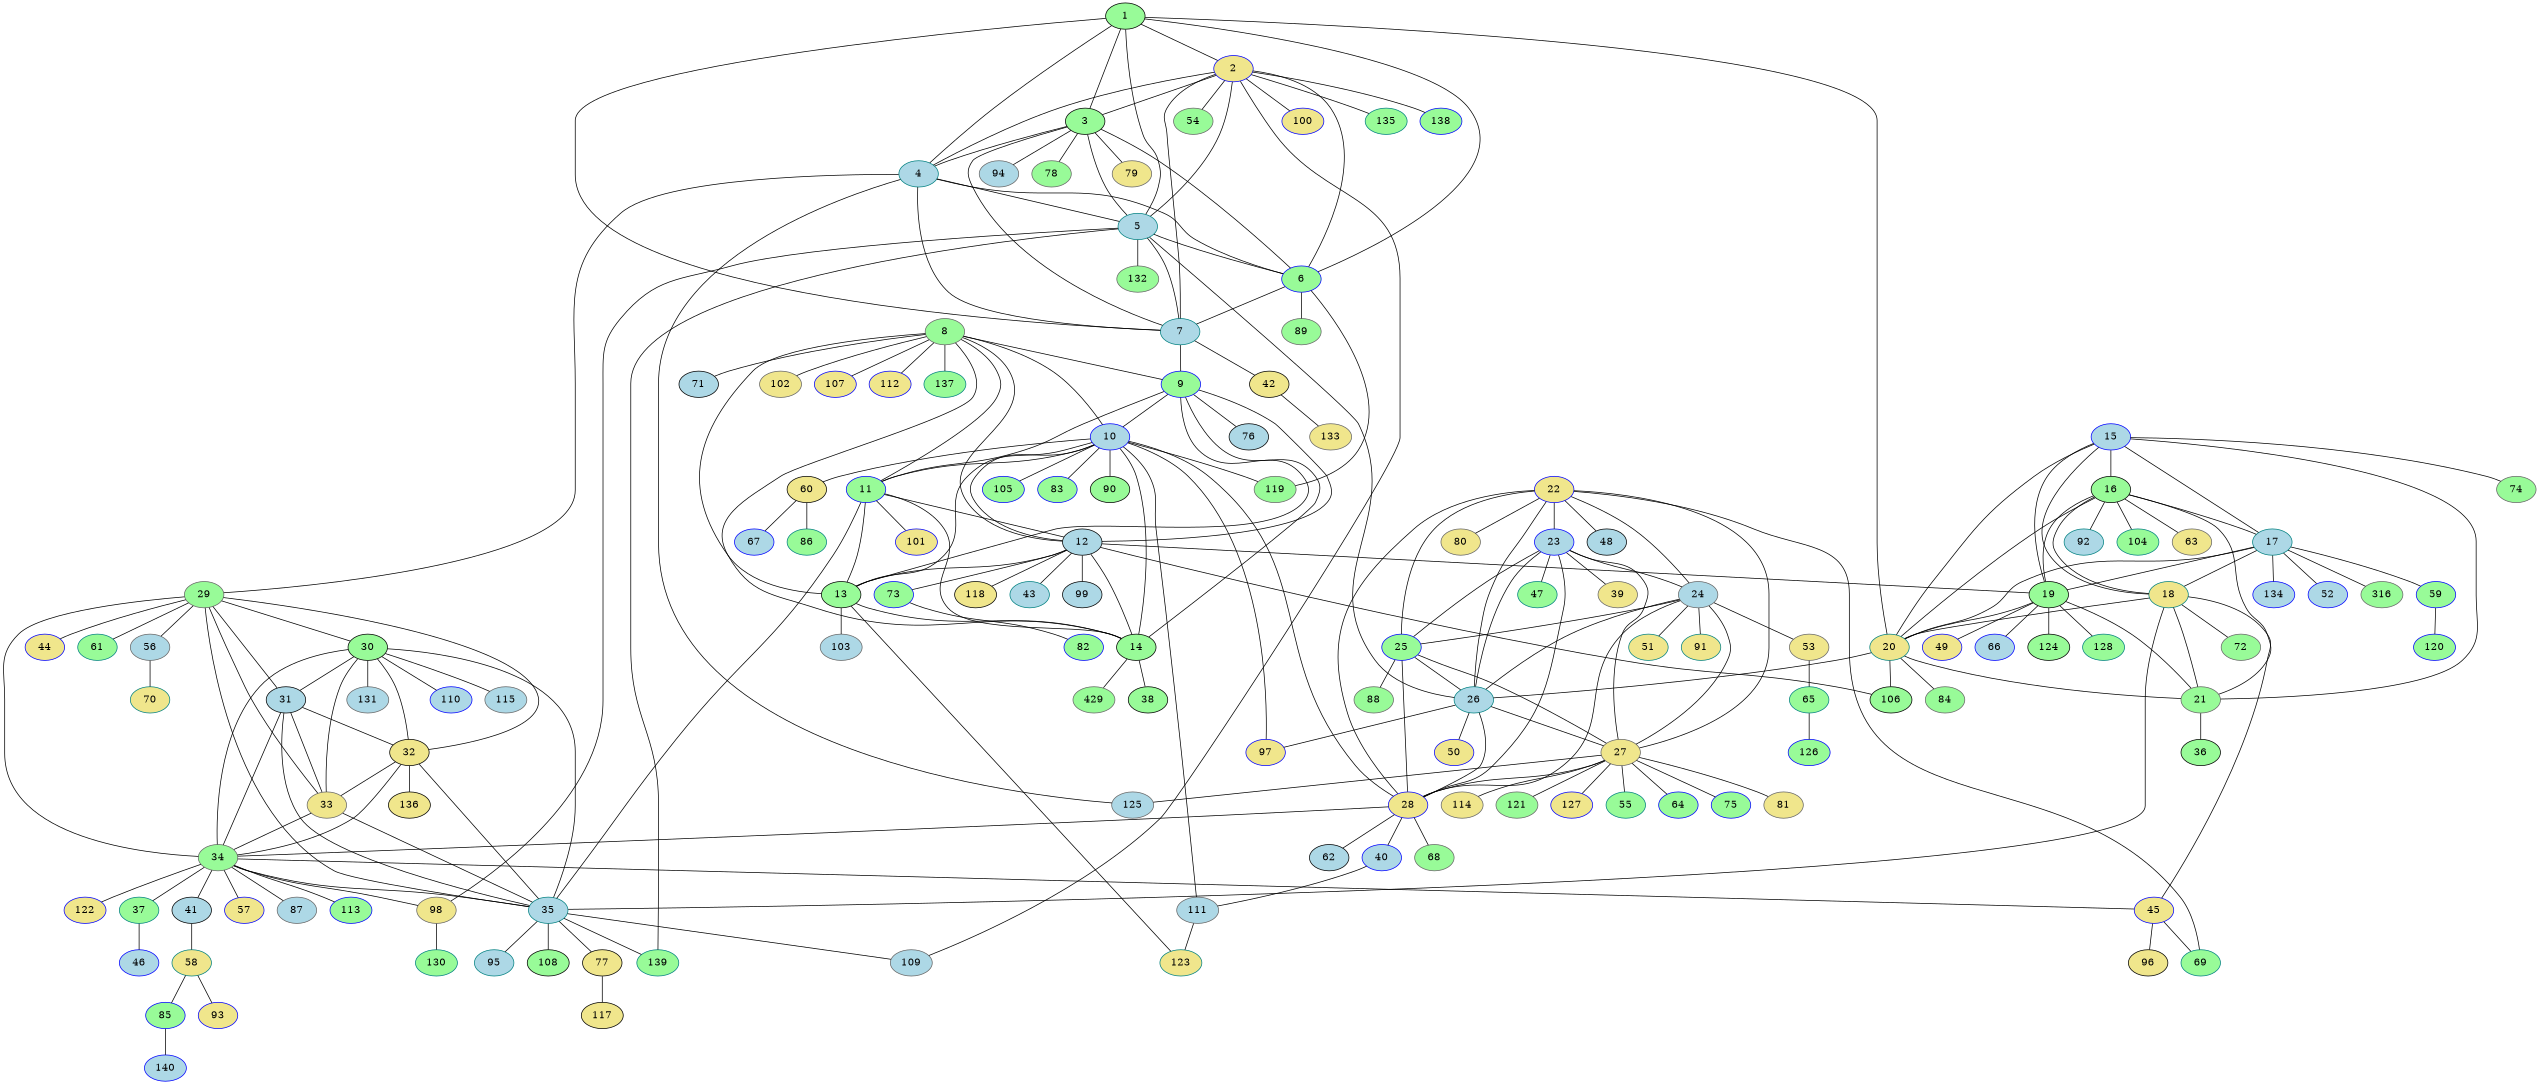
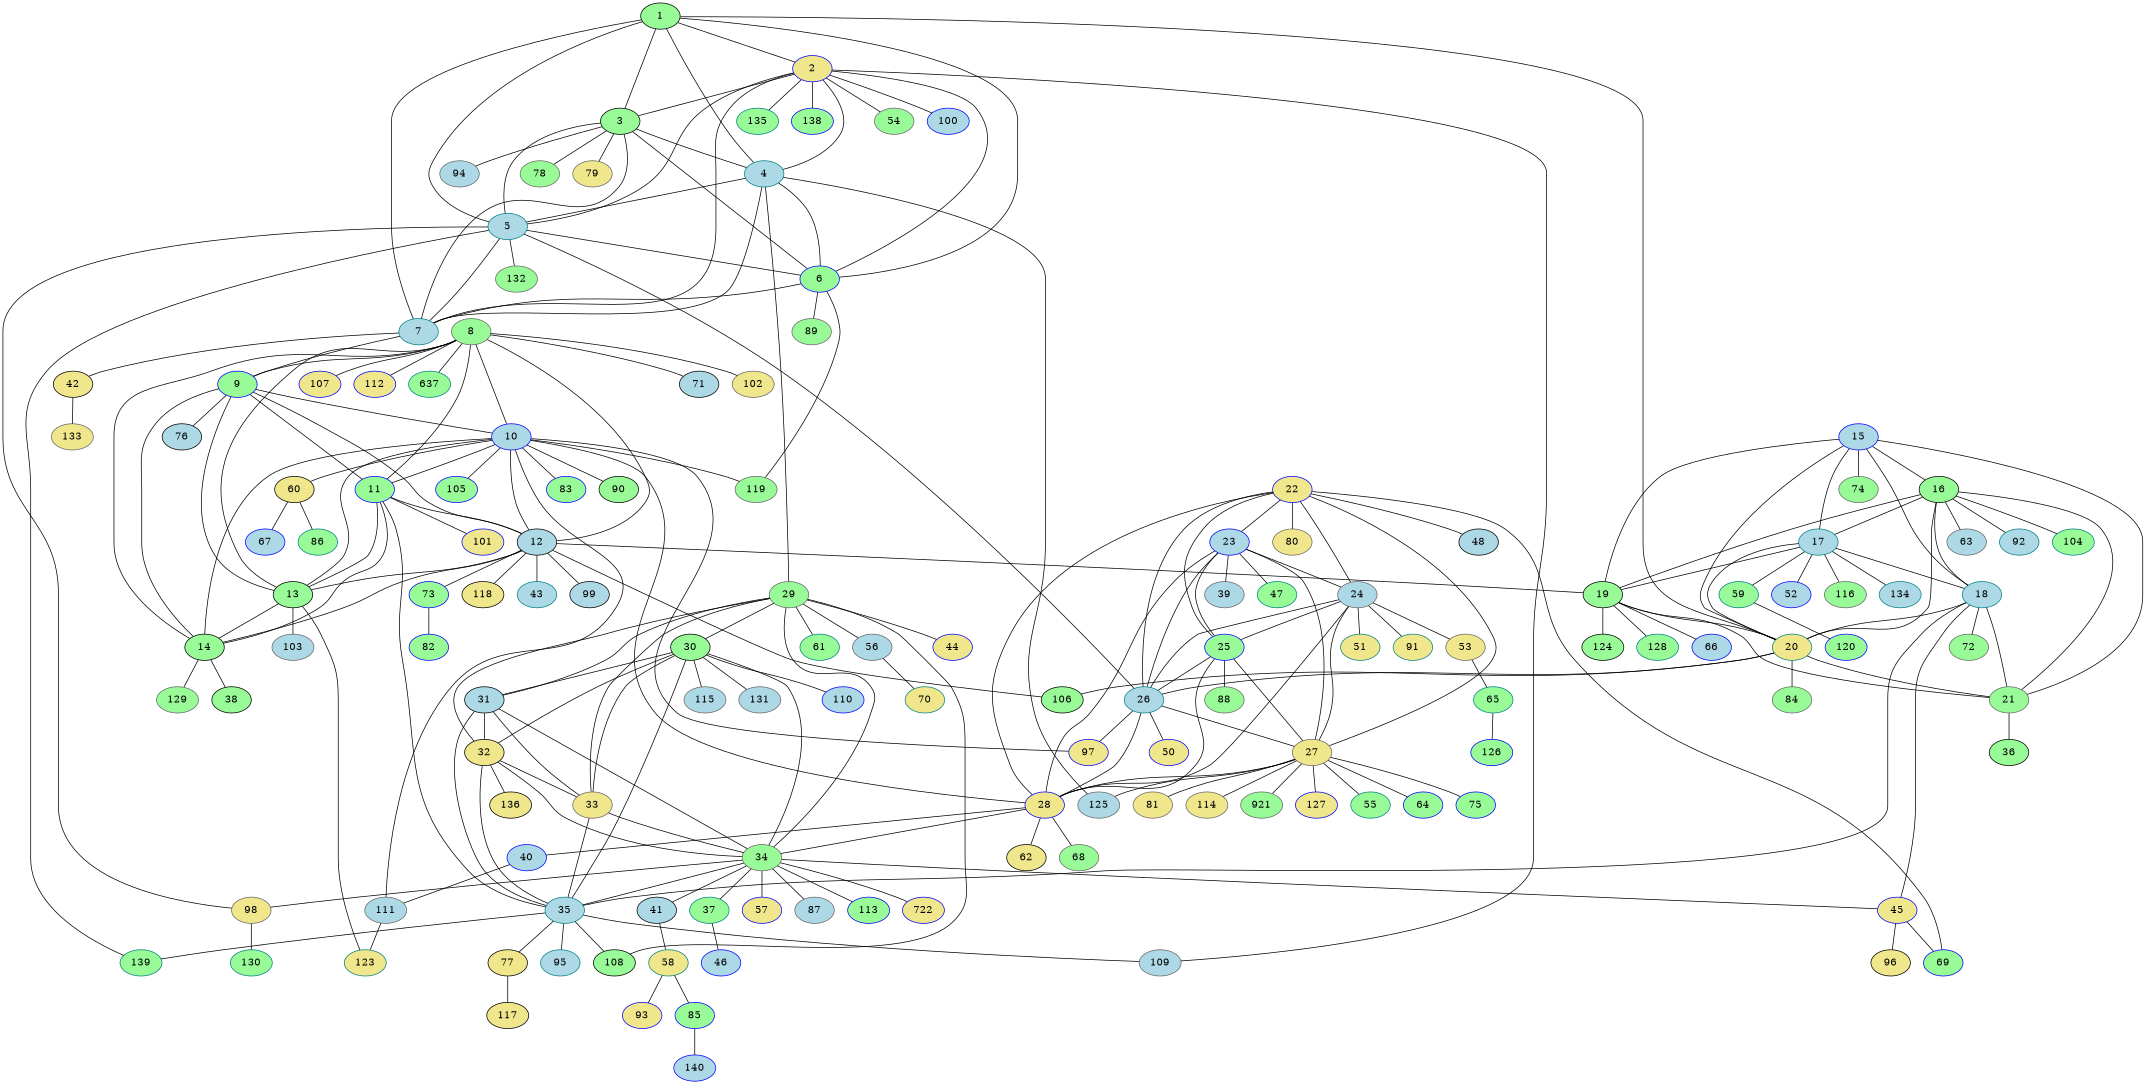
node "100": fillcolor khaki -> lightblue
node "137": label "137" -> "637"
node "63": fillcolor khaki -> lightblue
node "39": fillcolor khaki -> lightblue
node "18": fillcolor khaki -> lightblue
node "134": color blue -> teal
node "316": label "316" -> "116"
node "59": color blue -> teal
node "49": removed
node "429": label "429" -> "129"
node "121": label "121" -> "921"
edge "29" -- "35": now "29" -- "108"
node "62": fillcolor lightblue -> khaki
node "122": label "122" -> "722"
node "69": color teal -> blue
